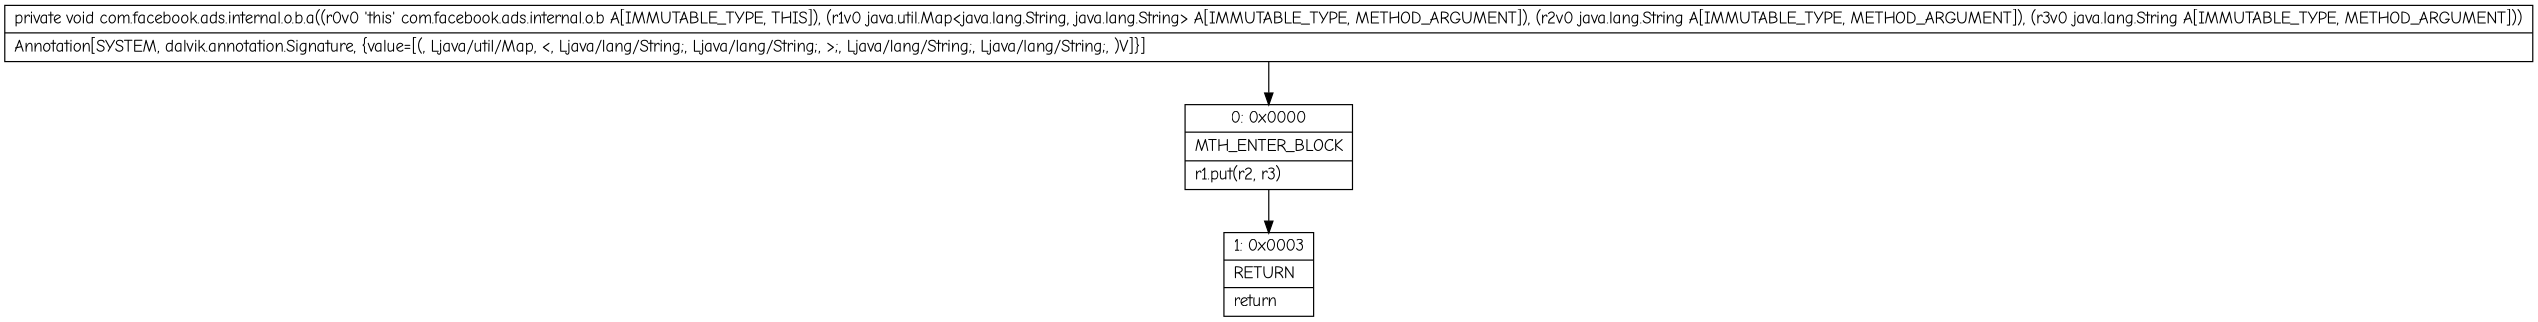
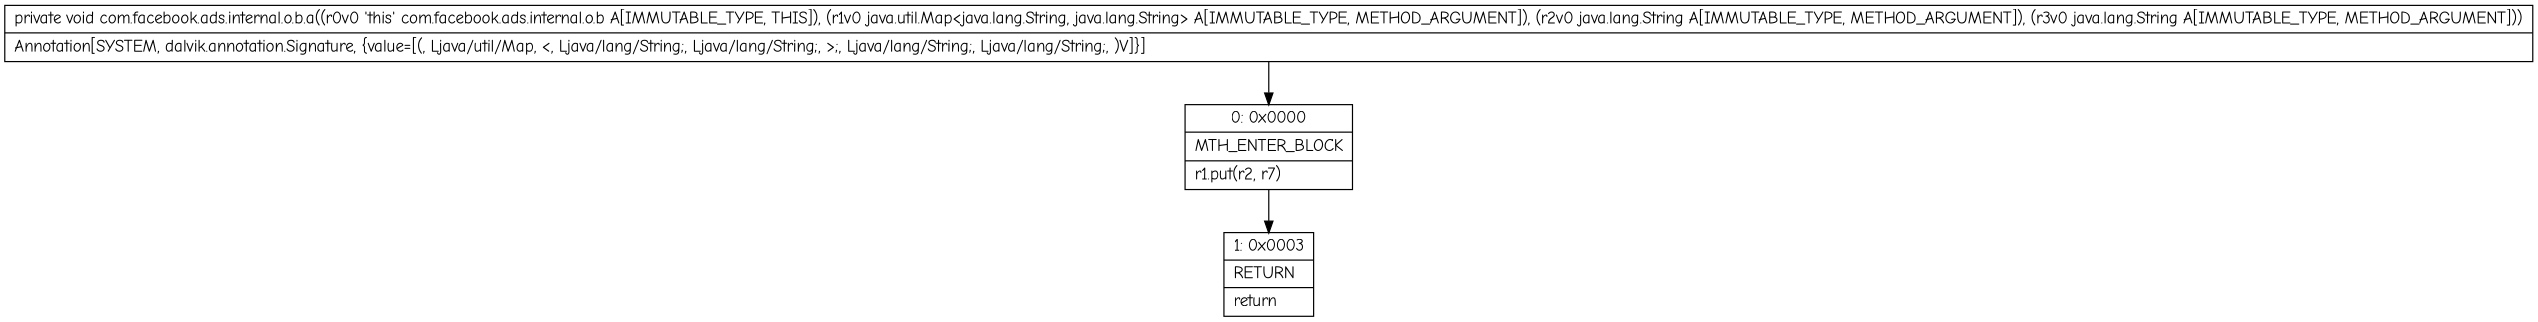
node "0: 0x0000": text "r1.put(r2, r3)" -> "r1.put(r2, r7)"
